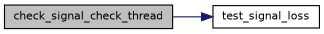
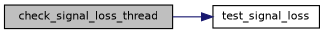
node "check_signal_check_thread": label "check_signal_check_thread" -> "check_signal_loss_thread"
